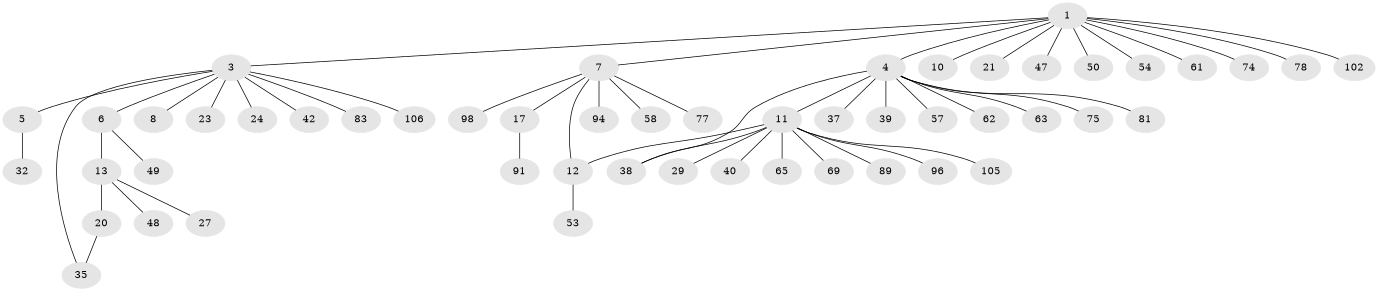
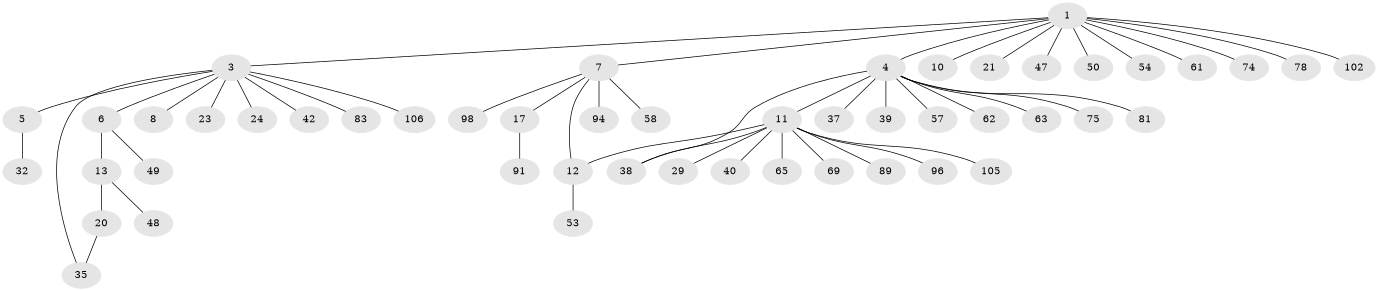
node "77": removed
node "27": removed
